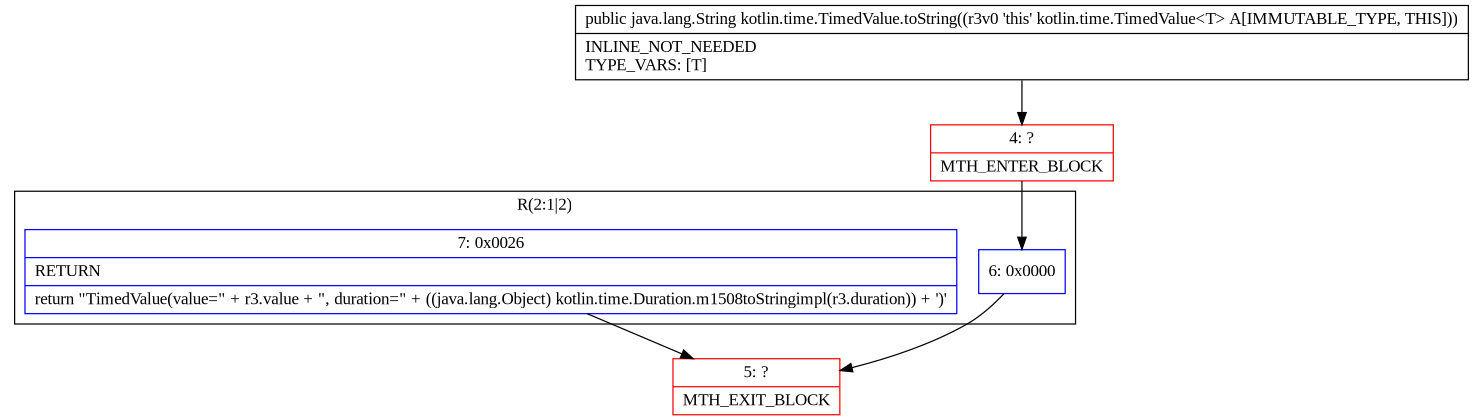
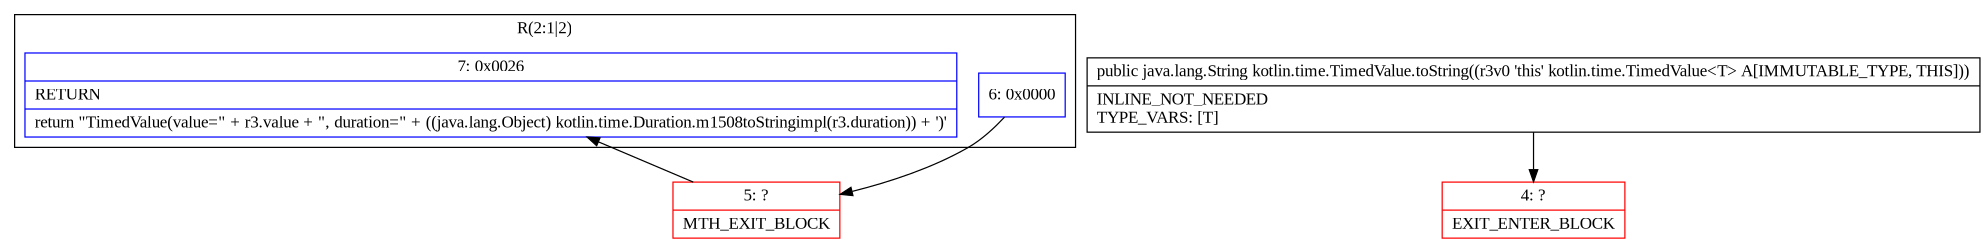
node "4: ?": text "MTH_ENTER_BLOCK" -> "EXIT_ENTER_BLOCK"
edge "4: ?" -> "6: 0x0000": removed
edge "7: 0x0026" -> "5: ?": reversed
